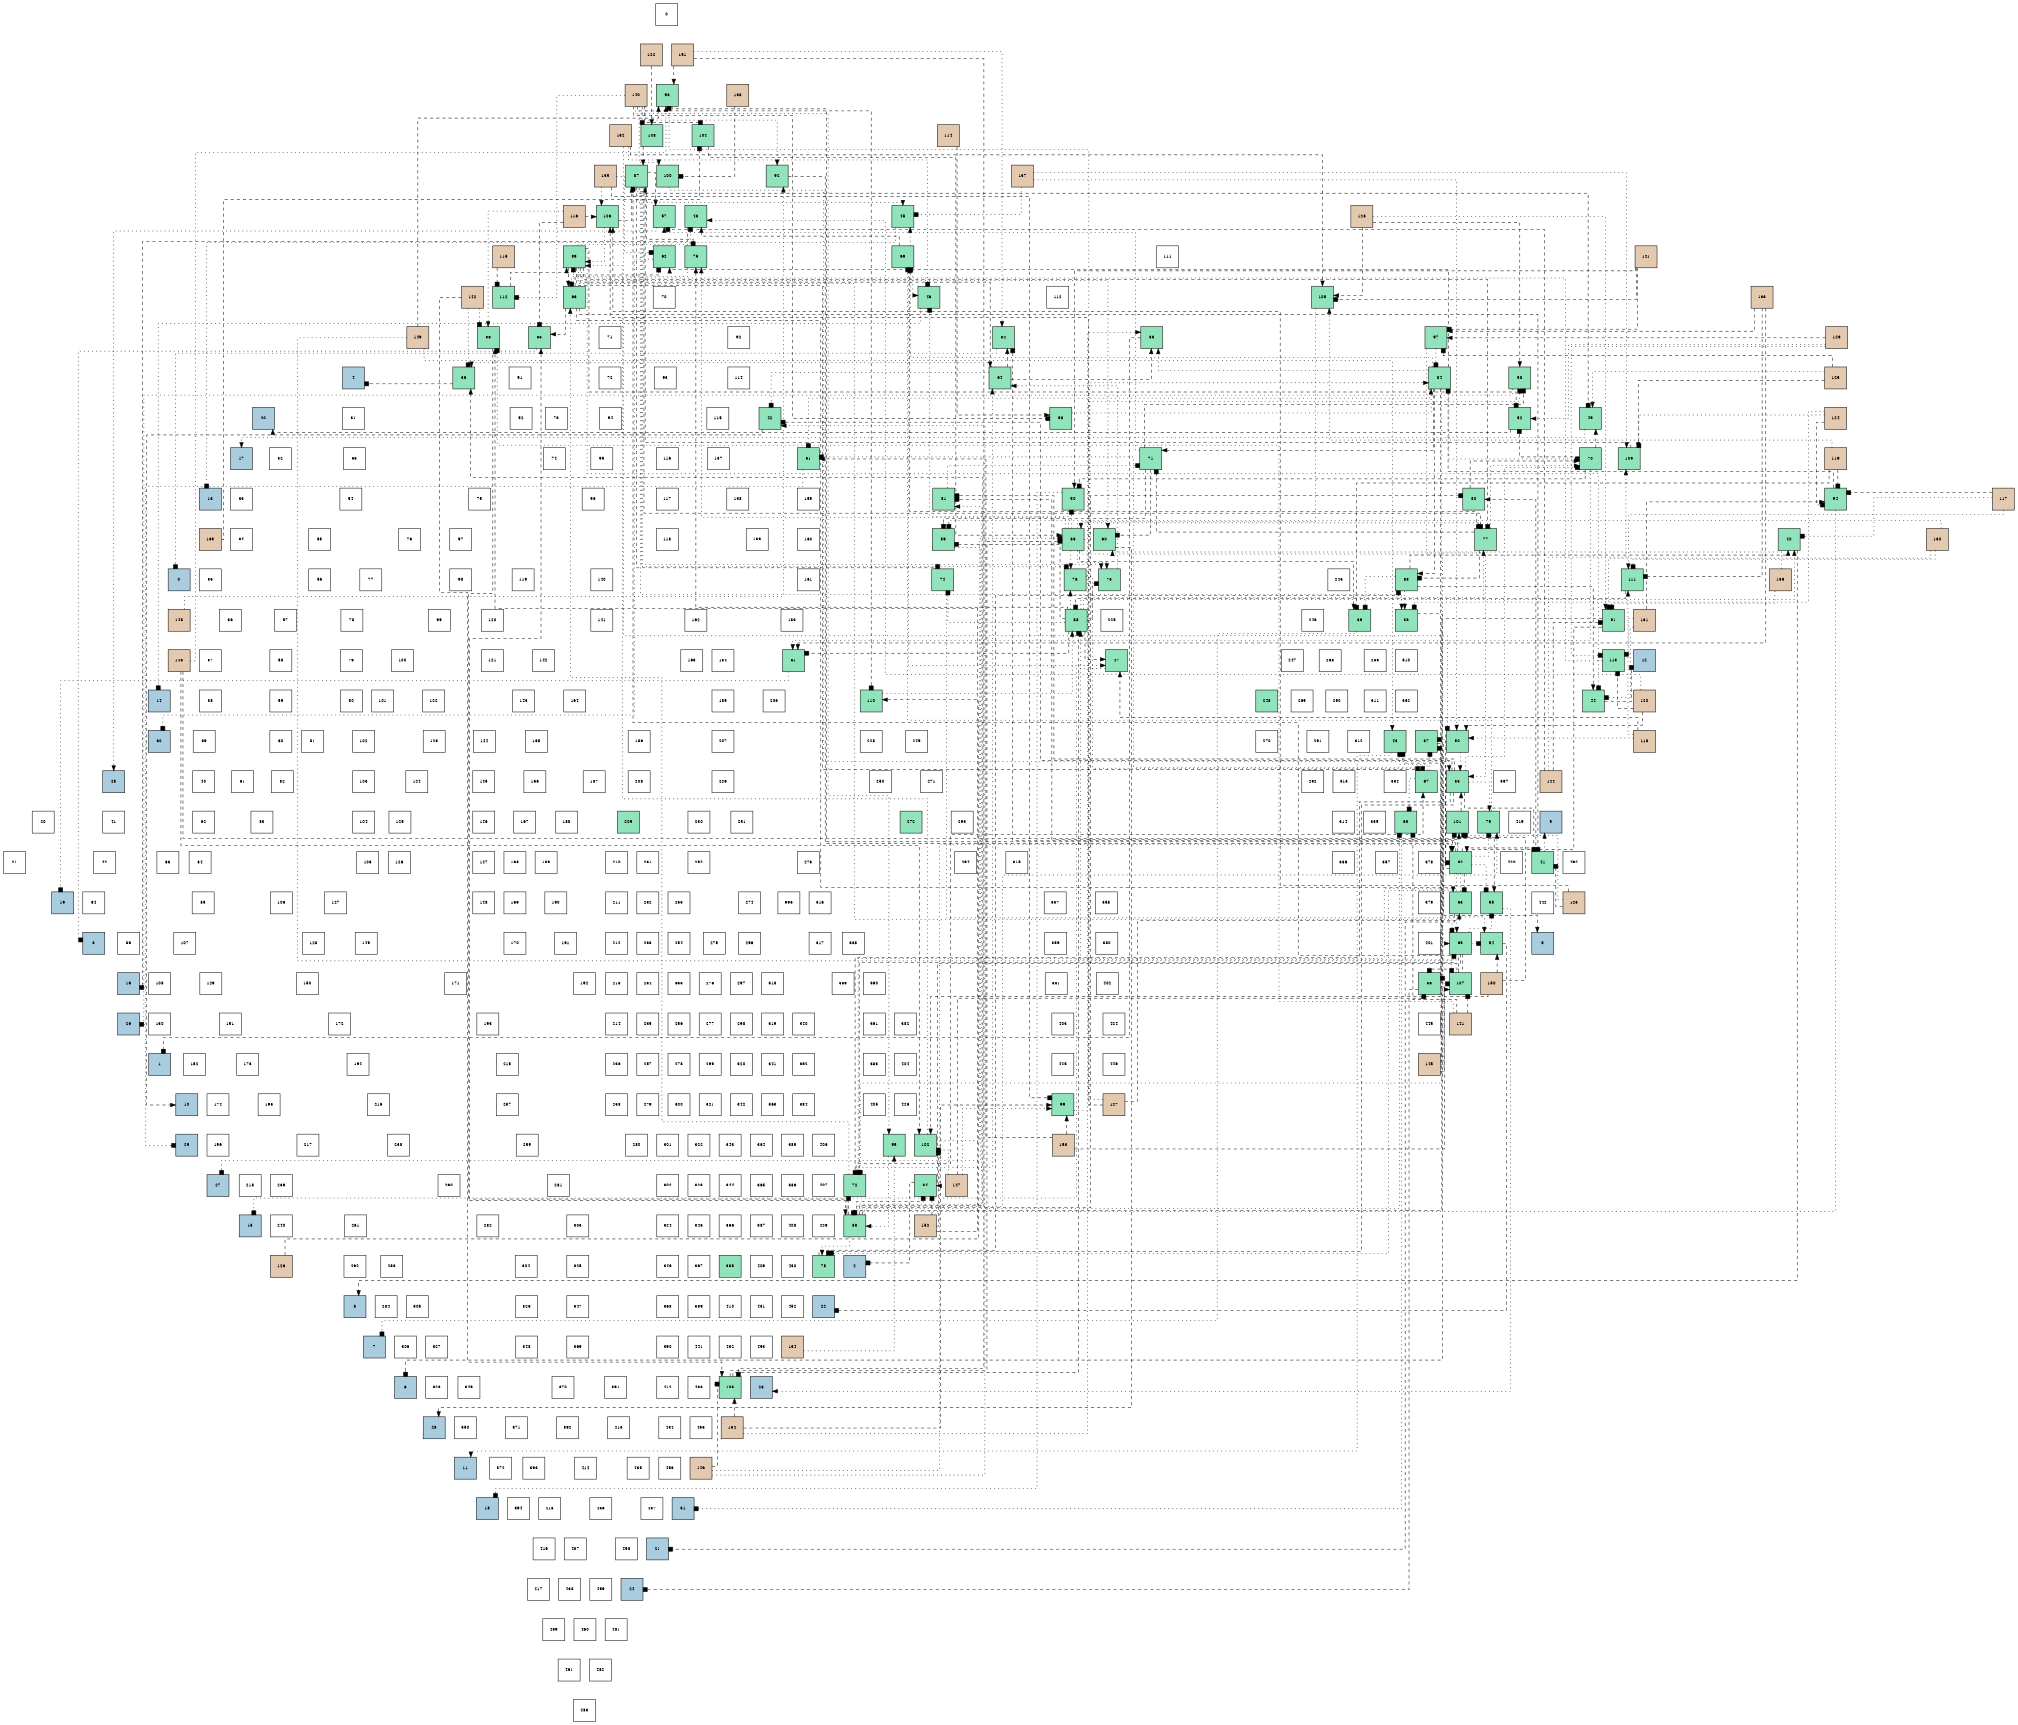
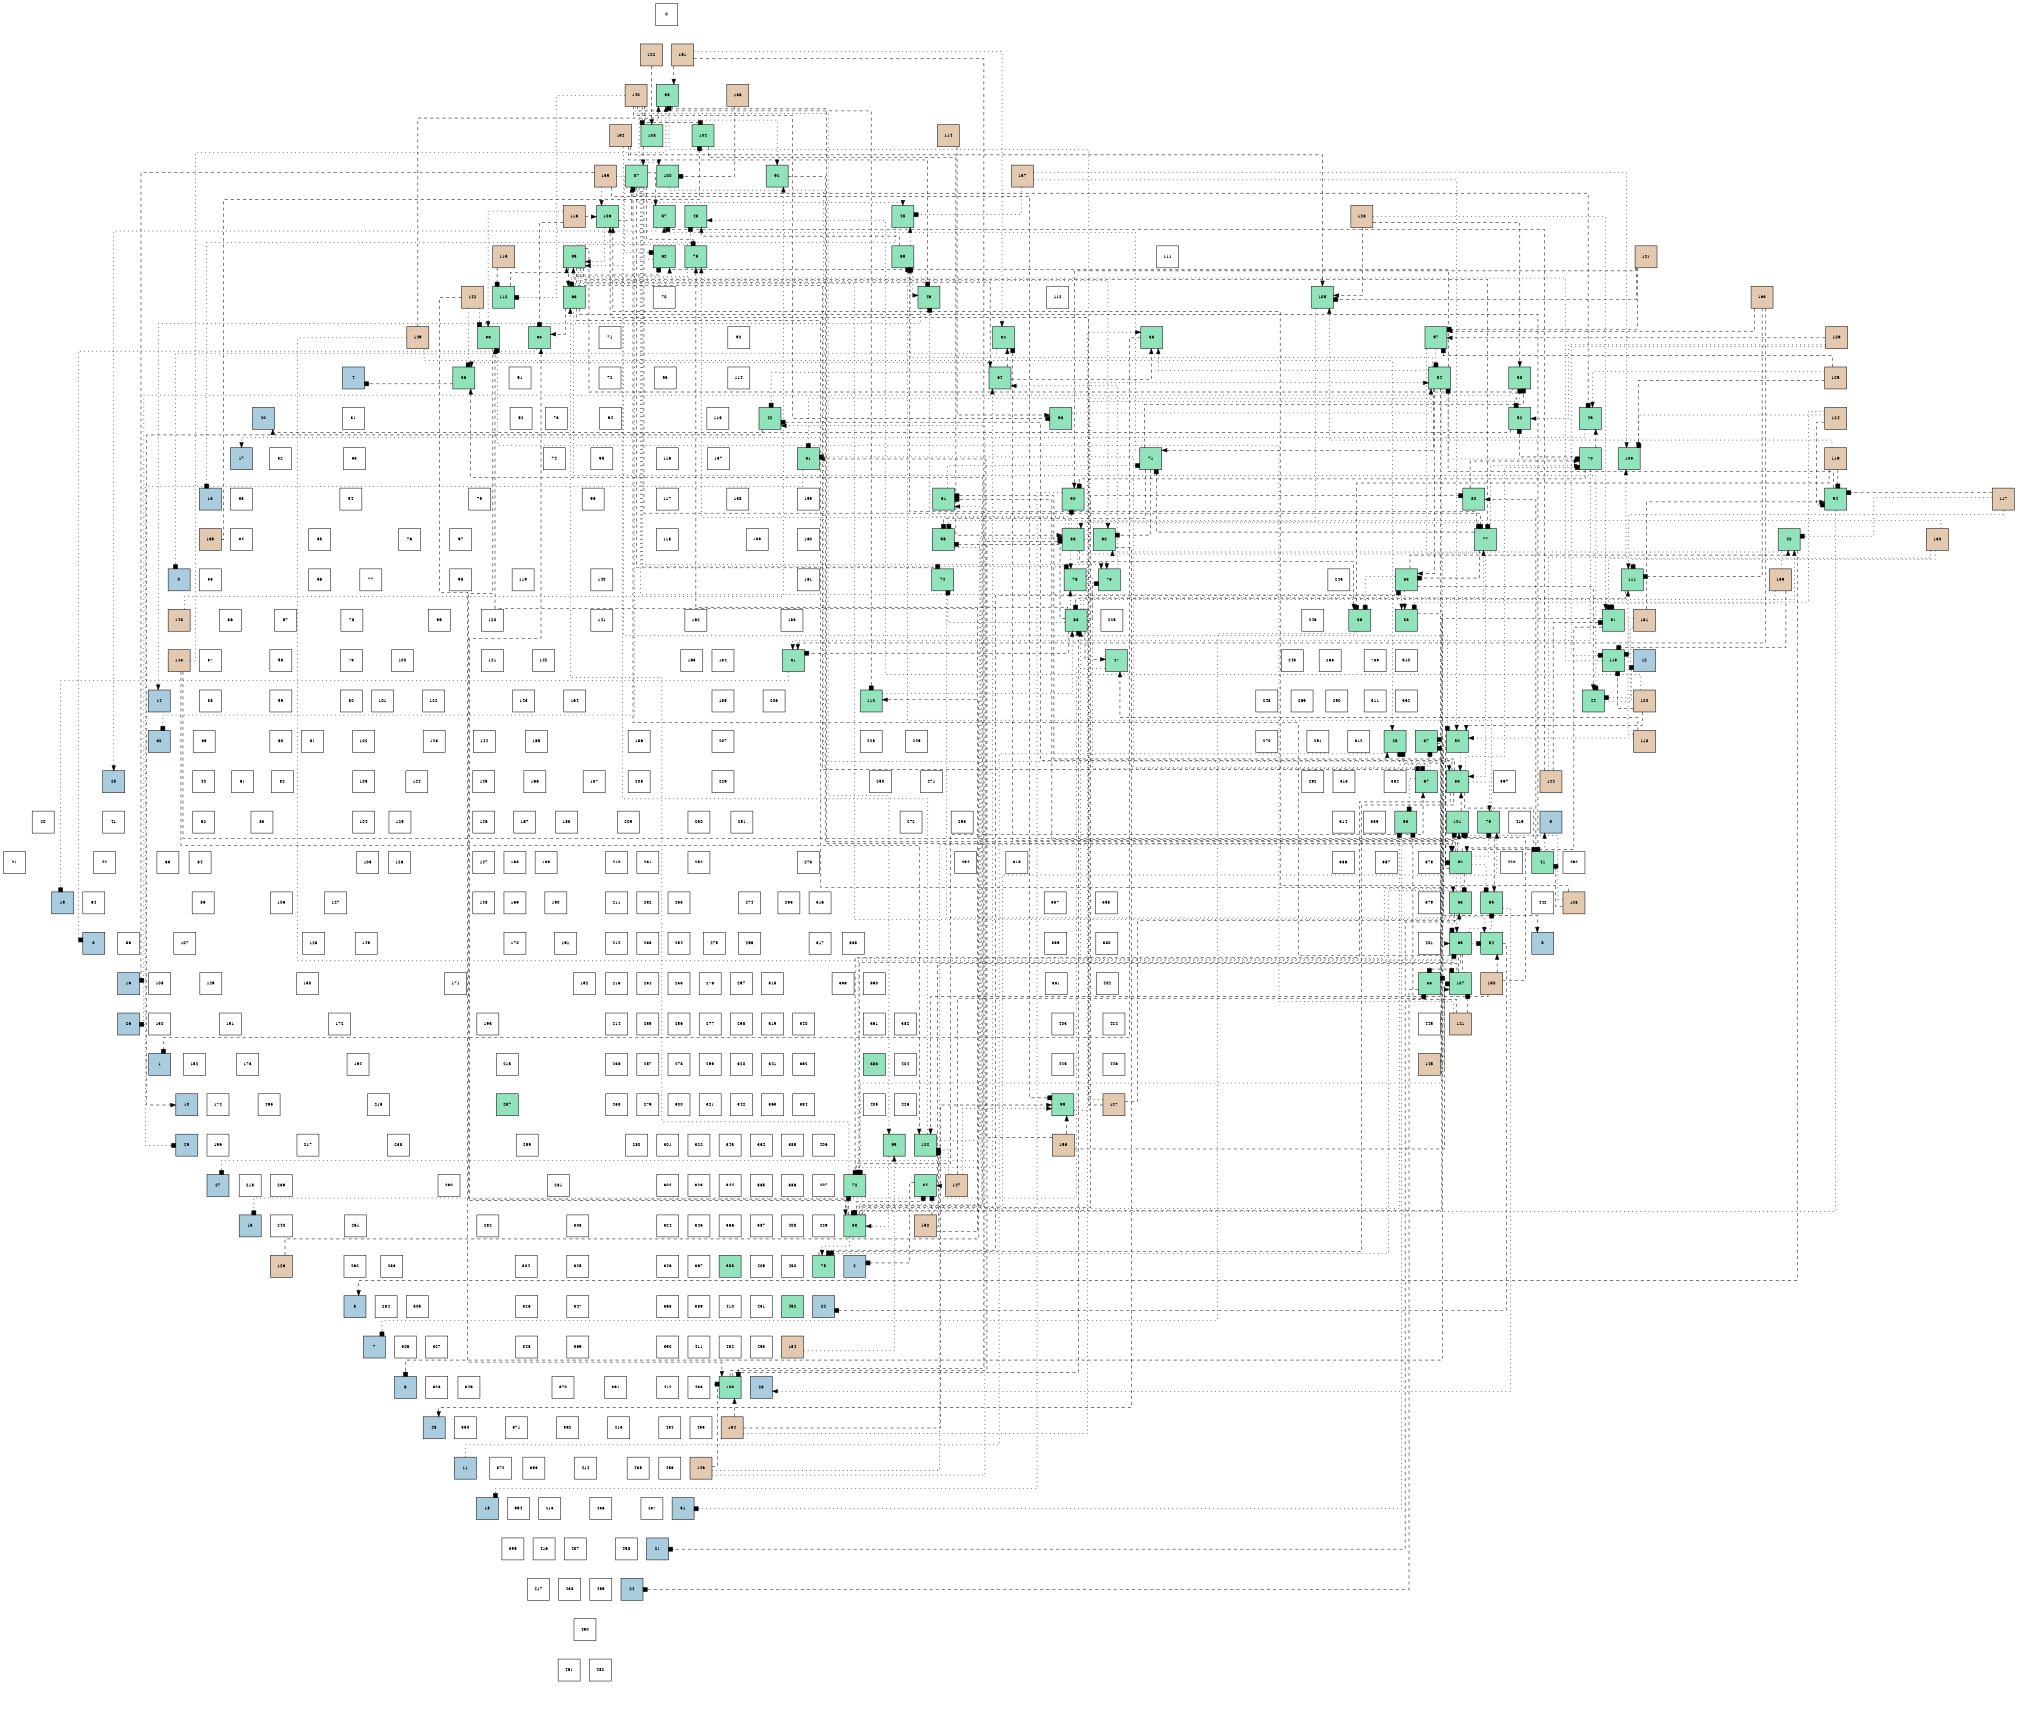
edge "132" -> "46": style dotted -> dashed
edge "113" -> "89": arrowhead box -> normal
edge "46" -> "14": arrowhead box -> normal
edge "48" -> "16": now "135" -> "16"
edge "109" -> "87": removed
edge "89" -> "44": now "66" -> "44"
edge "136" -> "113": added
node "247": label "247" -> "243"
node "289": label "289" -> "789"
edge "69" -> "47": removed
node "248": fillcolor #91e3bb -> #ffffff
edge "44" -> "12": style dashed -> dotted
node "209": fillcolor #91e3bb -> #ffffff
node "272": fillcolor #91e3bb -> #ffffff
node "995": label "995" -> "295"
node "655": label "655" -> "255"
node "383": fillcolor #ffffff -> #91e3bb
node "195": label "195" -> "495"
node "237": fillcolor #ffffff -> #91e3bb
node "452": fillcolor #ffffff -> #91e3bb
node "441": label "441" -> "411"
edge "43" -> "11": reversed
node "395": added
node "439": removed
node "481": removed
node "483": removed
